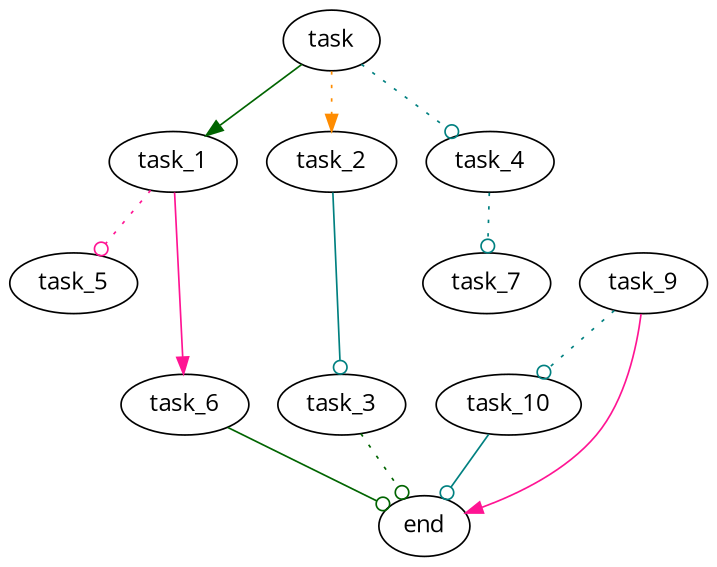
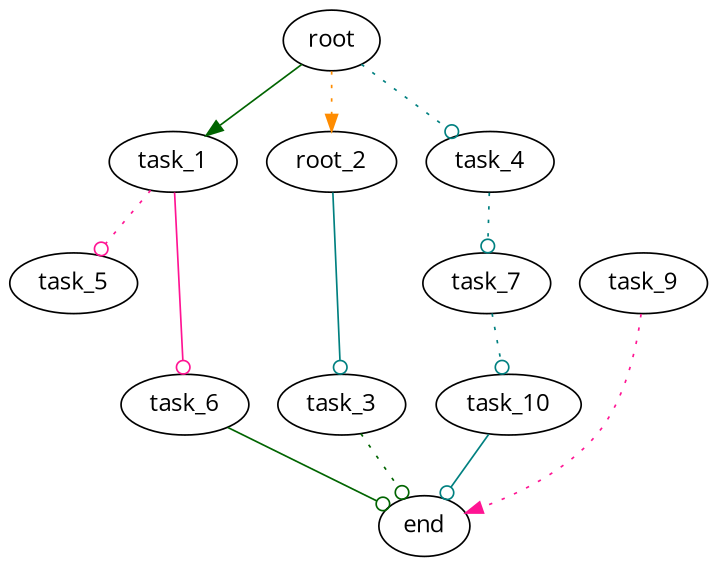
node "task": label "task" -> "root"
node "task_2": label "task_2" -> "root_2"
edge "task_1" -> "task_6": arrowhead normal -> odot
edge "task_9" -> "task_10": now "task_7" -> "task_10"
edge "task_9" -> "end": style solid -> dotted
